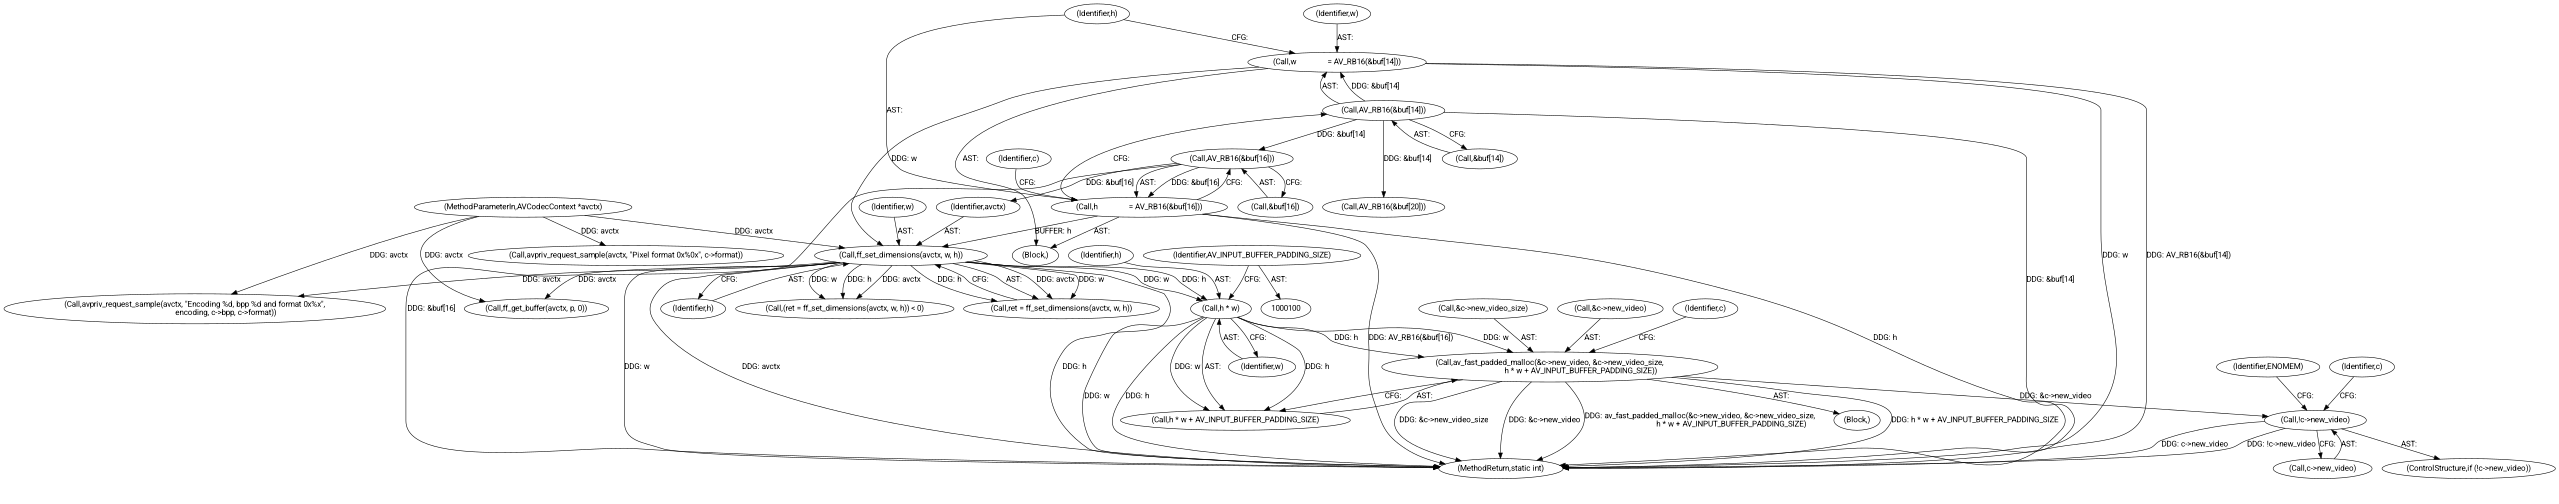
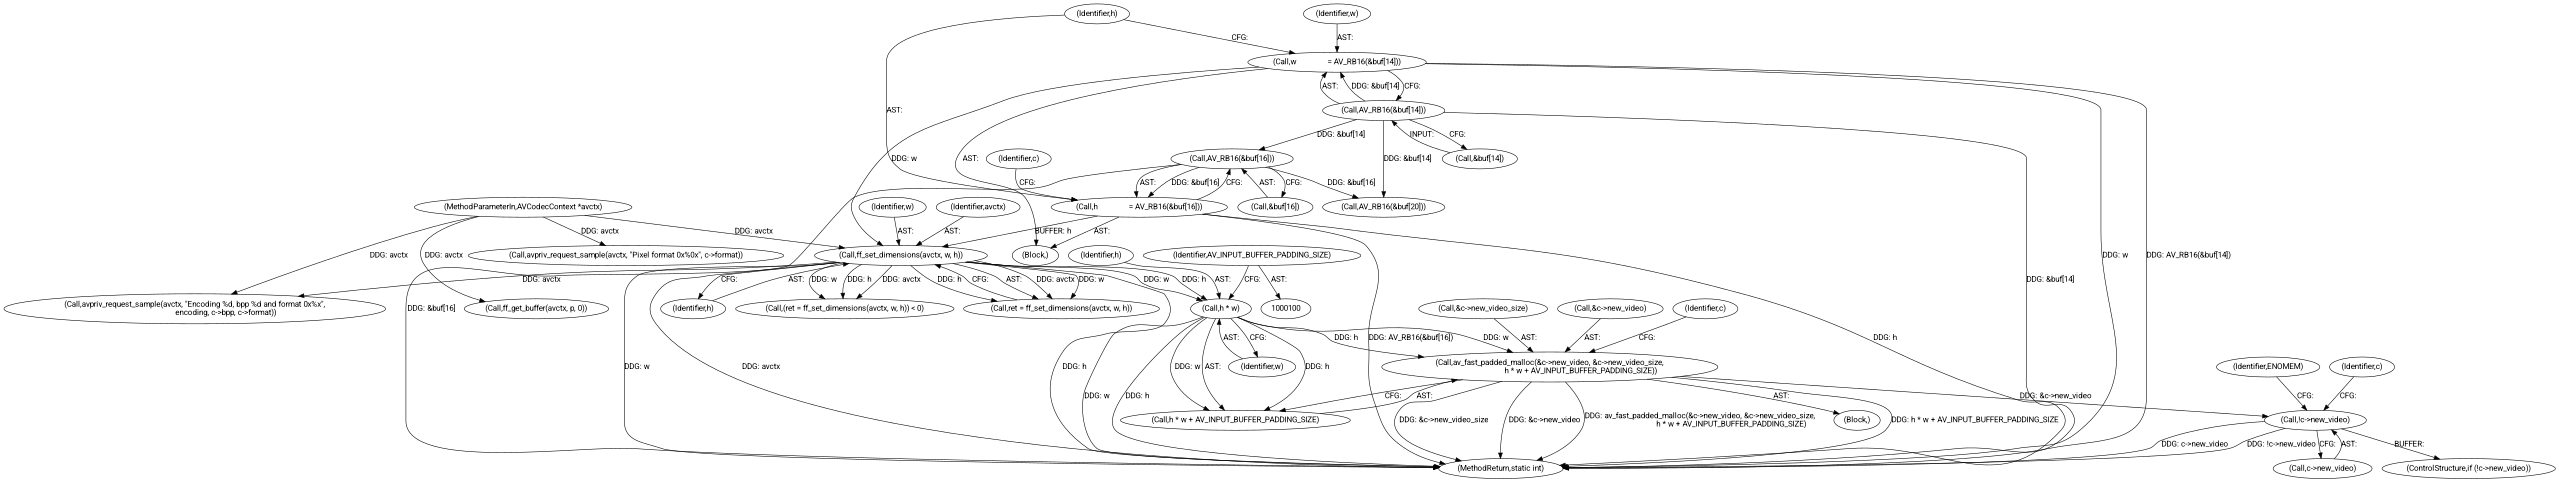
edge "(Call,h               = AV_RB16(&buf[16]))" -> "(Call,AV_RB16(&buf[14]))": now "(Call,w               = AV_RB16(&buf[14]))" -> "(Call,AV_RB16(&buf[14]))"
edge "(Call,&buf[14])" -> "(Call,AV_RB16(&buf[14]))": label "AST: " -> "INPUT: "
edge "(Call,AV_RB16(&buf[16]))" -> "(Identifier,avctx)": now "(Call,AV_RB16(&buf[16]))" -> "(Call,AV_RB16(&buf[20]))"
edge "(Call,ff_set_dimensions(avctx, w, h))" -> "(Call,ff_get_buffer(avctx, p, 0))": removed, label "DDG: avctx"
edge "(Call,!c->new_video)" -> "(ControlStructure,if (!c->new_video))": label "AST: " -> "BUFFER: "
